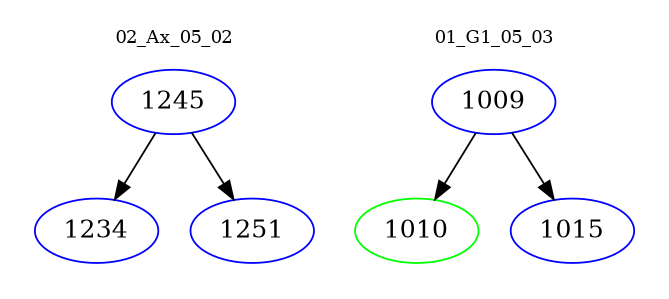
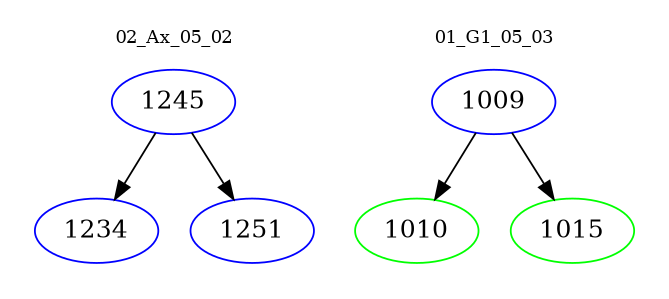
node "1015": color blue -> green
